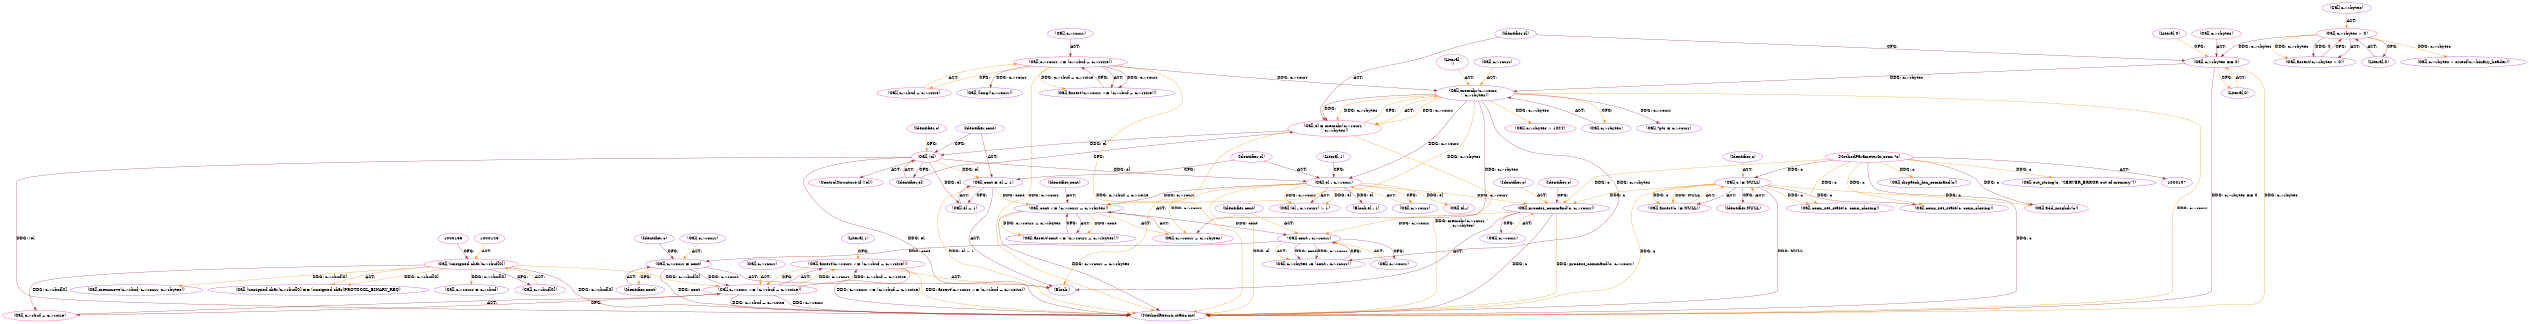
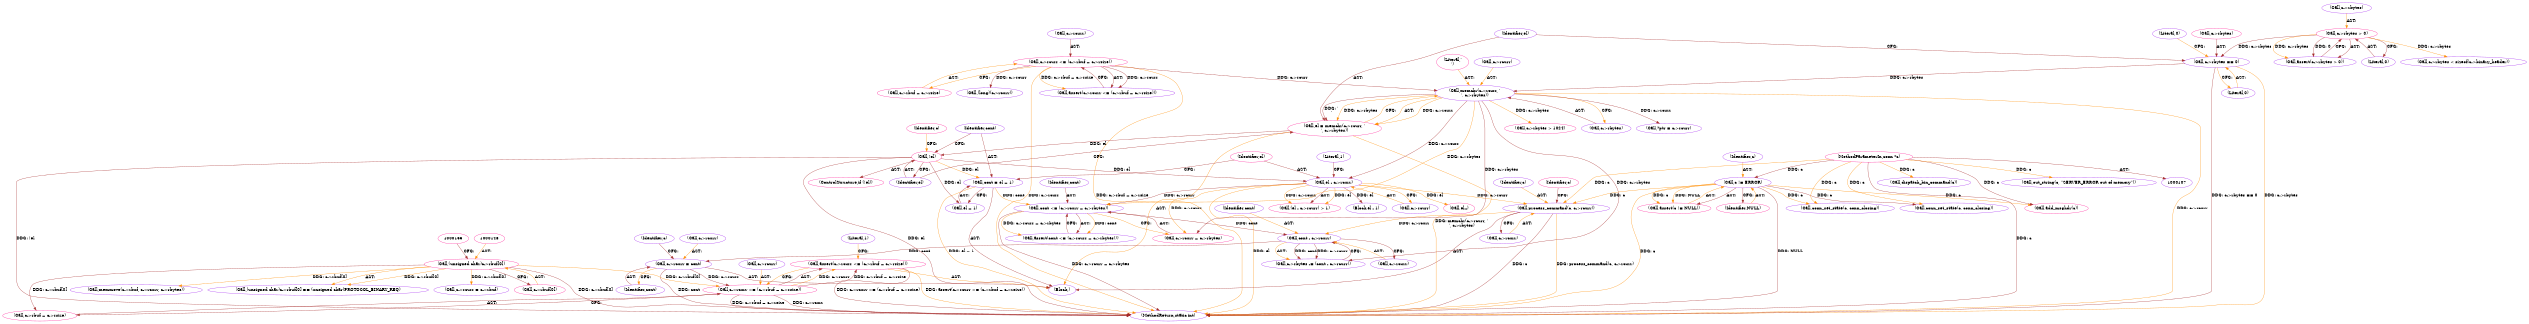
node "(Call,c != NULL)": label "(Call,c != NULL)" -> "(Call,c != ERROR)"
edge "(Call,cont <= (c->rcurr + c->rbytes))" -> "(Call,c->rcurr + c->rbytes)": label "AST: " -> "CFG: "
